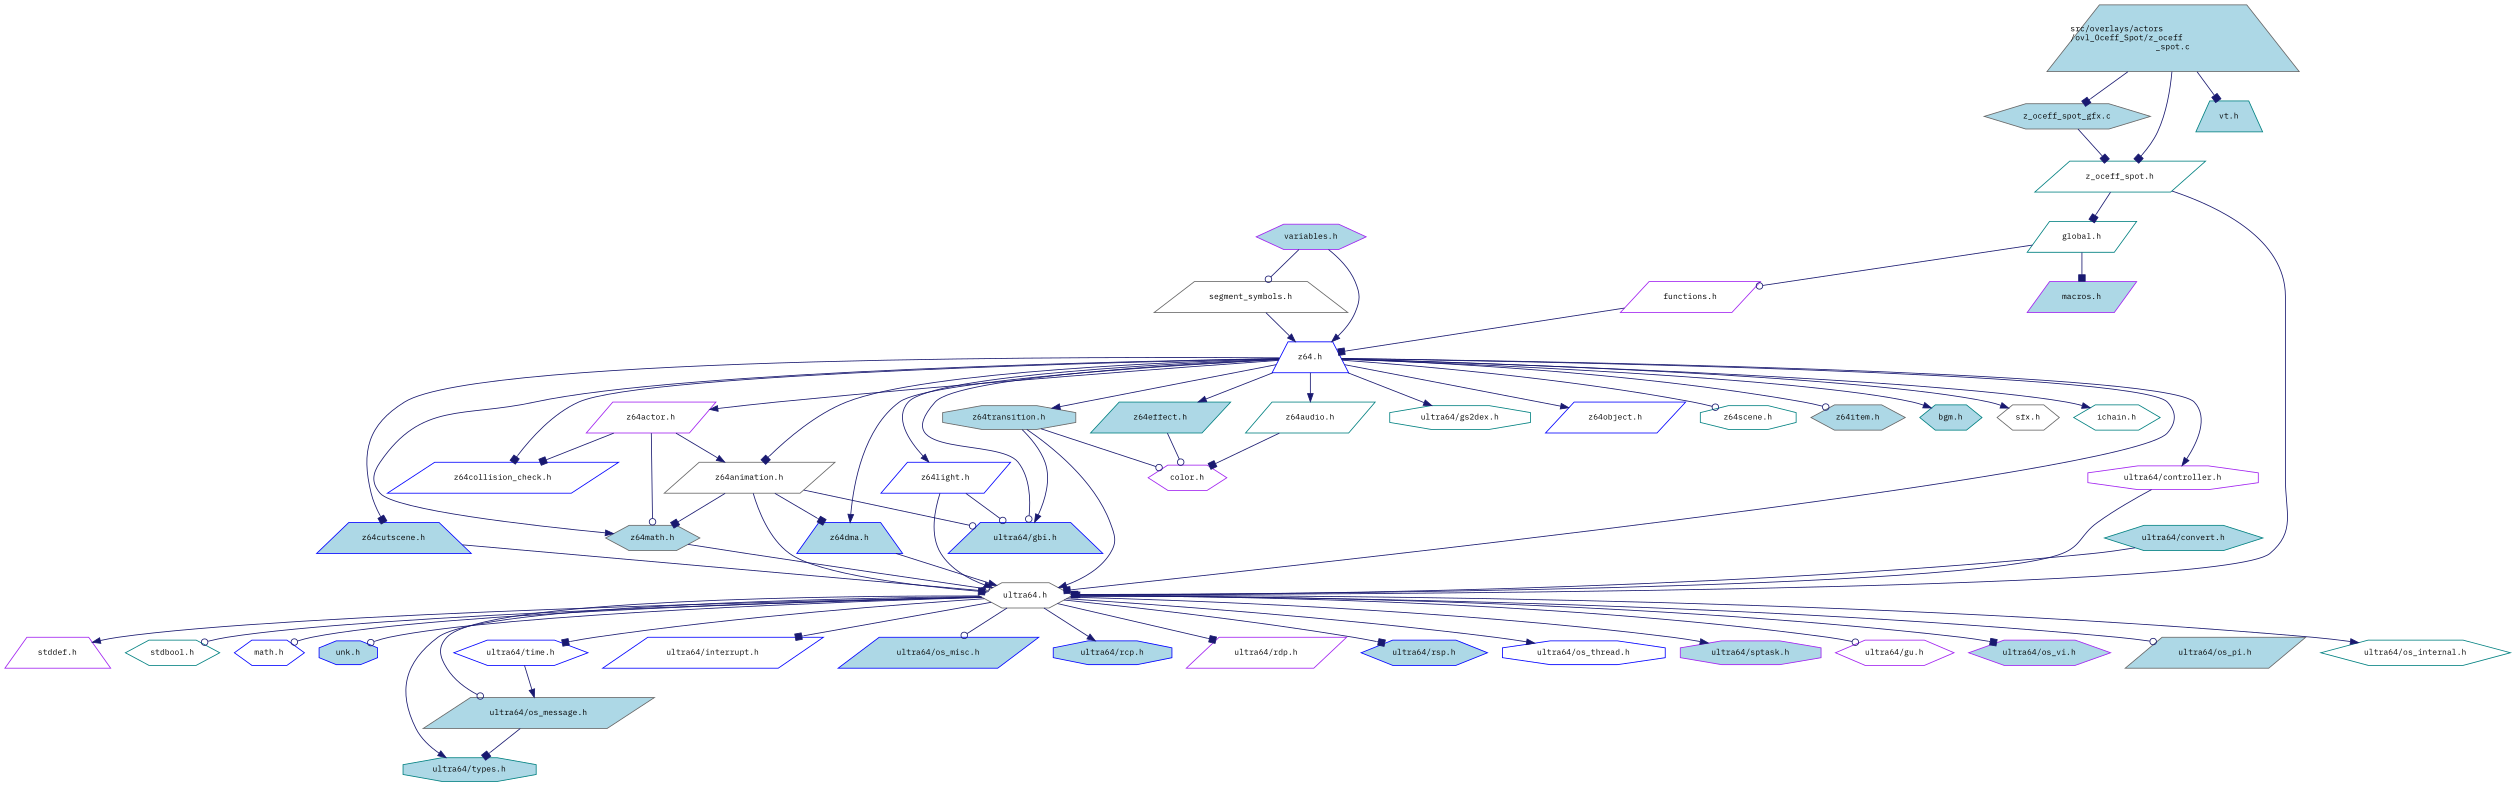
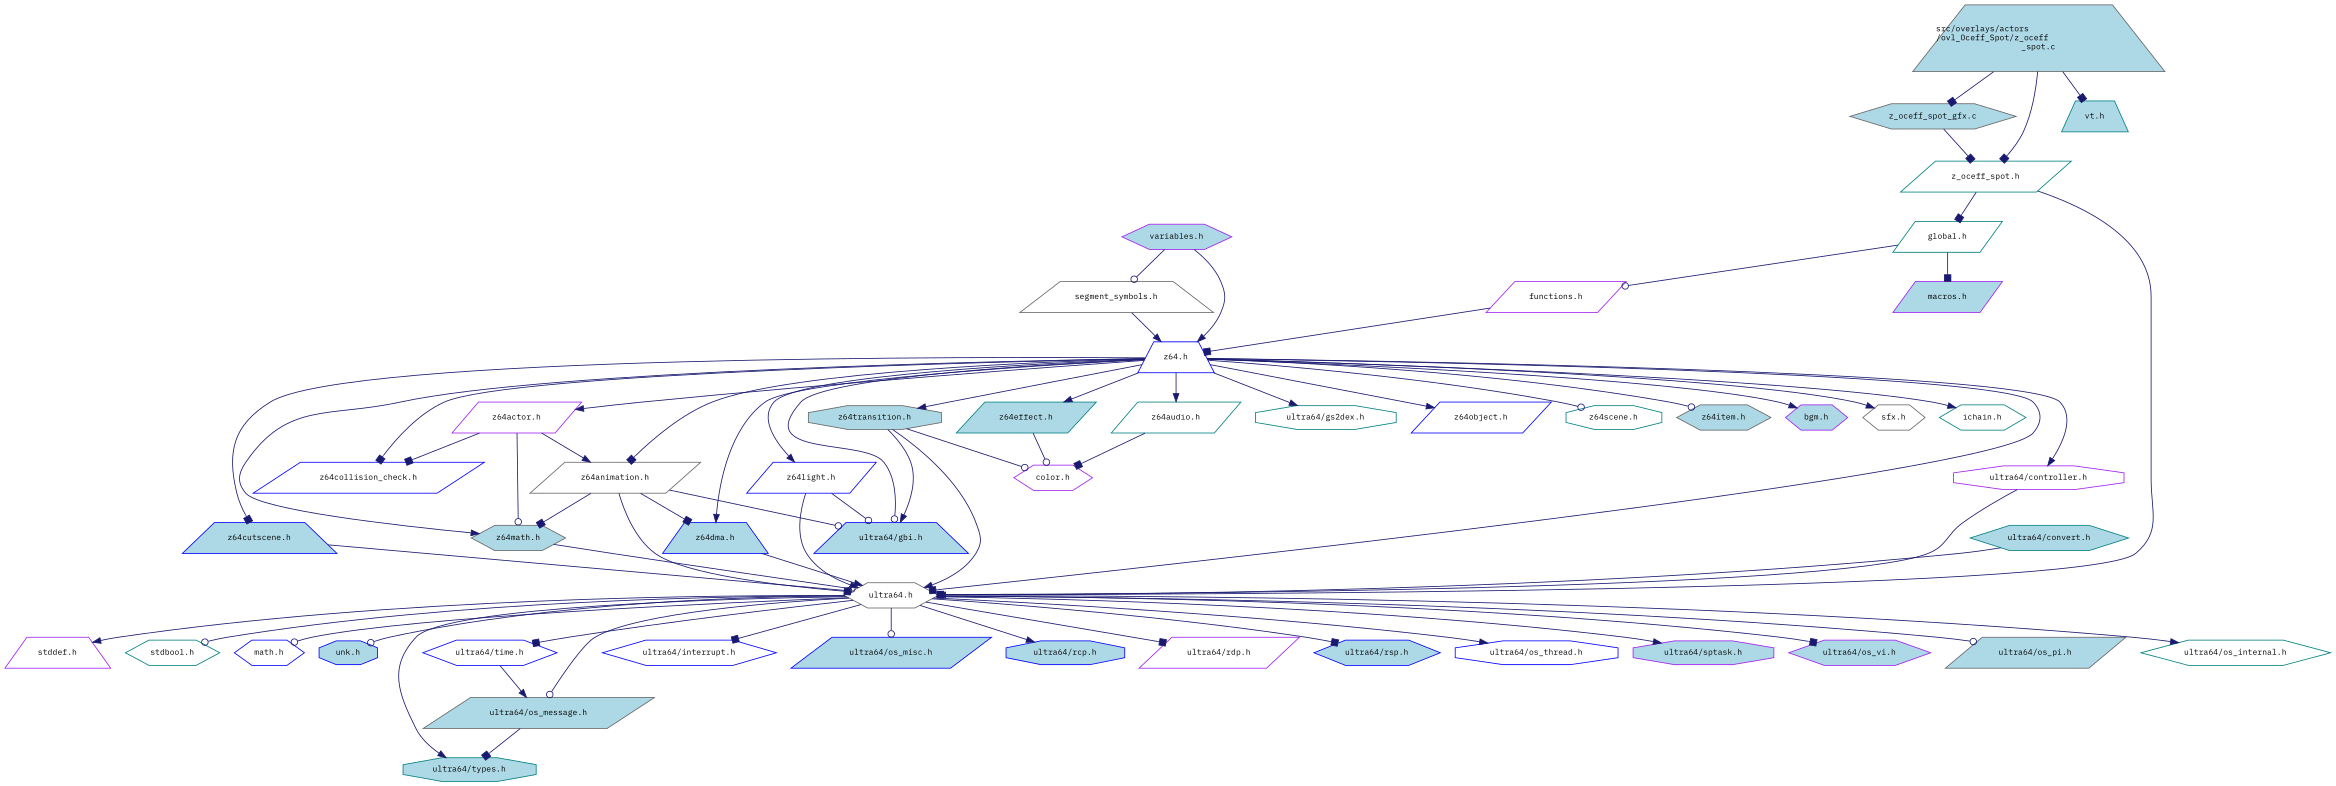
node "bgm.h": color teal -> purple
node "ultra64/interrupt.h": shape parallelogram -> hexagon
node "ultra64/gu.h": removed
